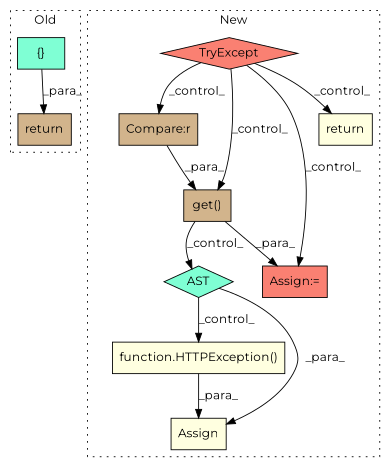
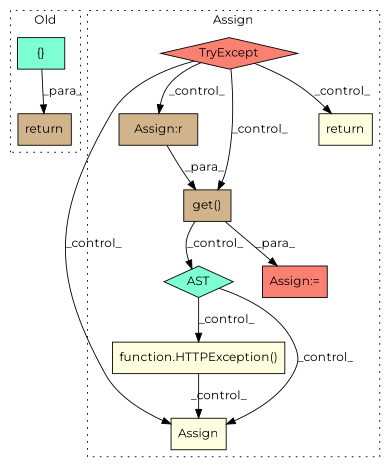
cluster "New": label "New" -> "Assign"
node "Compare:r": label "Compare:r" -> "Assign:r"
edge "TryExcept" -> "Assign:=": now "TryExcept" -> "Assign"
edge "AST" -> "Assign": label "_para_" -> "_control_"
edge "function.HTTPException()" -> "Assign": label "_para_" -> "_control_"
